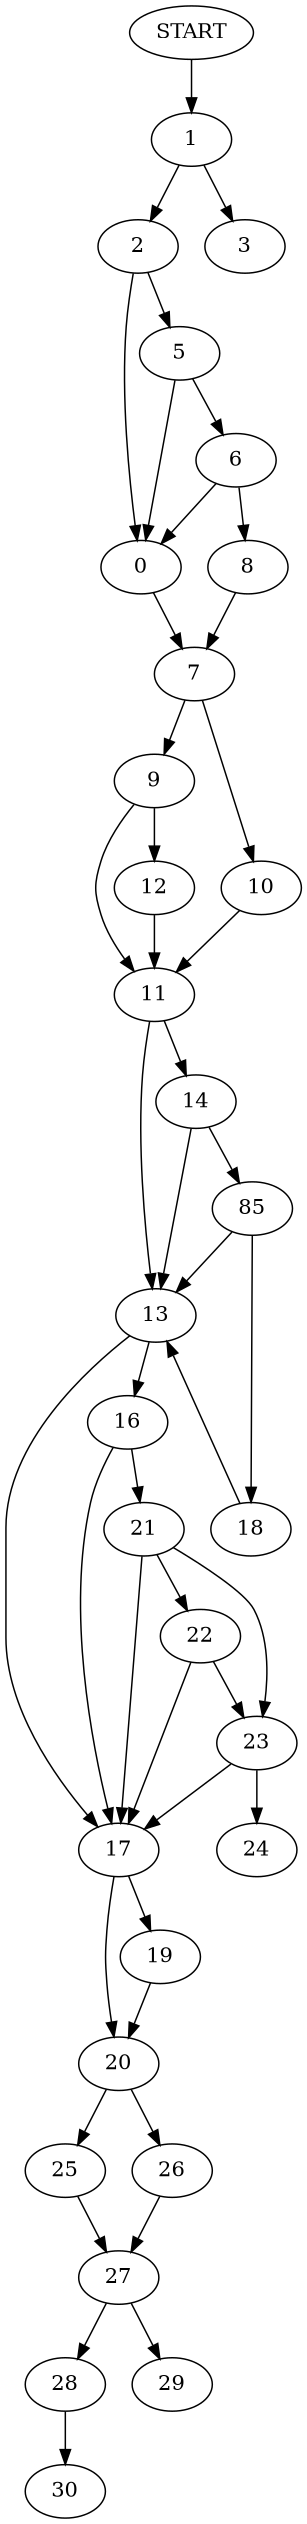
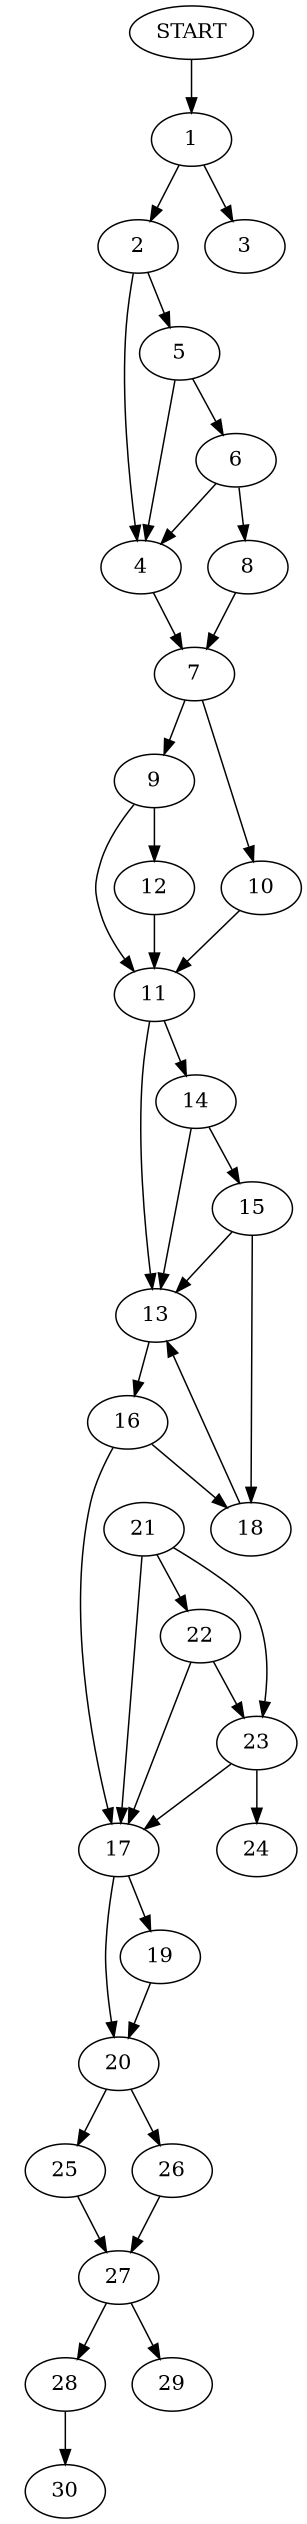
node "0": label "0" -> "4"
node "85": label "85" -> "15"
edge "16" -> "21": now "16" -> "18"
edge "13" -> "17": removed
